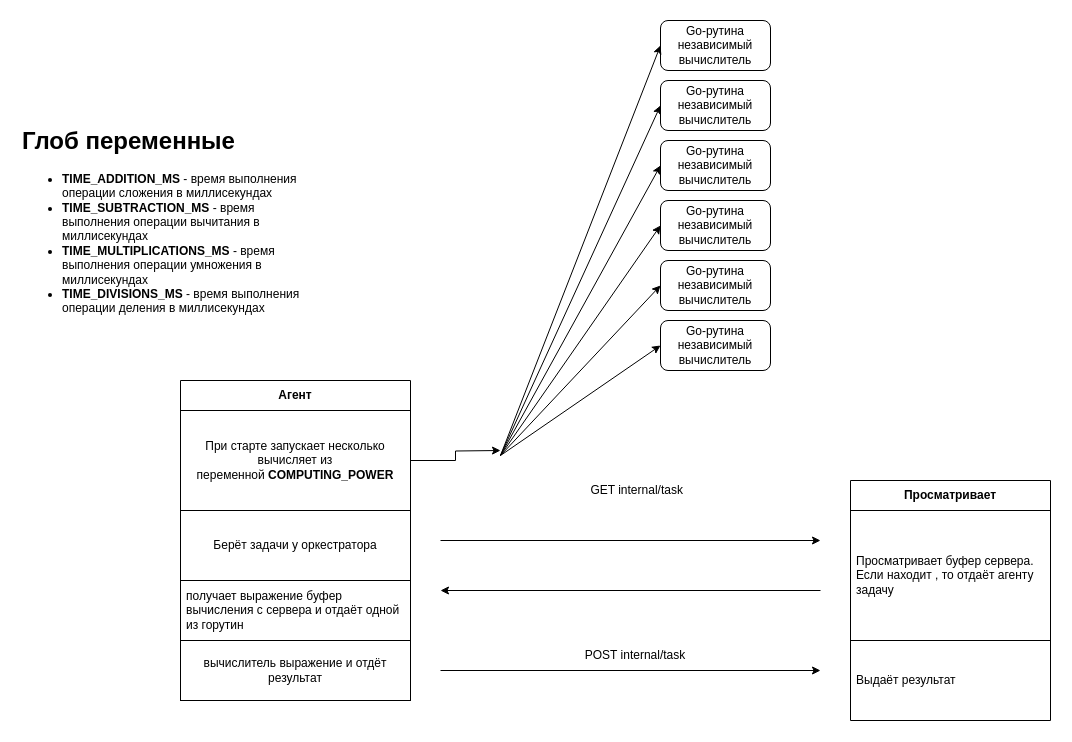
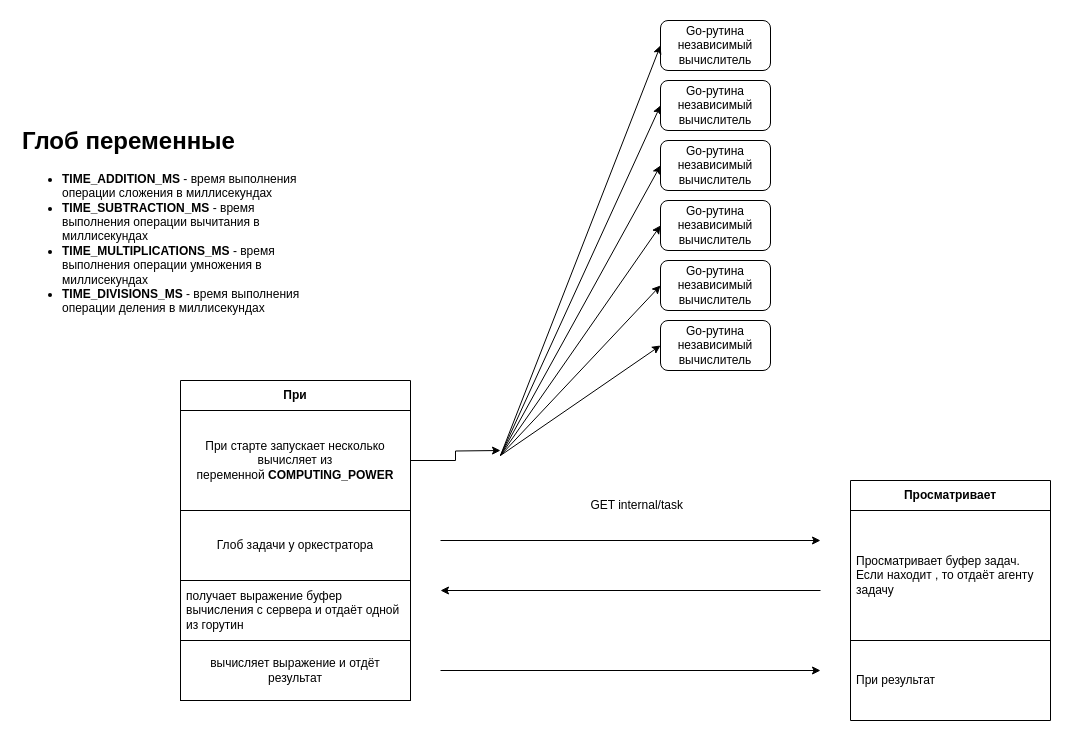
node "Агент": label "Агент" -> "При"
node "GET internal/task": moved (636, 491) -> (636, 506)
node "Берёт задачи у оркестратора": label "Берёт задачи у оркестратора" -> "Глоб задачи у оркестратора"
node "Просматривает буфер сервера. Если находит , то отдаёт агенту задачу": label "Просматривает буфер сервера. Если находит , то отдаёт агенту задачу" -> "Просматривает буфер задач. Если находит , то отдаёт агенту задачу"
node "POST internal/task": removed
node "вычислитель выражение и отдёт результат": label "вычислитель выражение и отдёт результат" -> "вычисляет выражение и отдёт результат"
node "Выдаёт результат": label "Выдаёт результат" -> "При результат"
